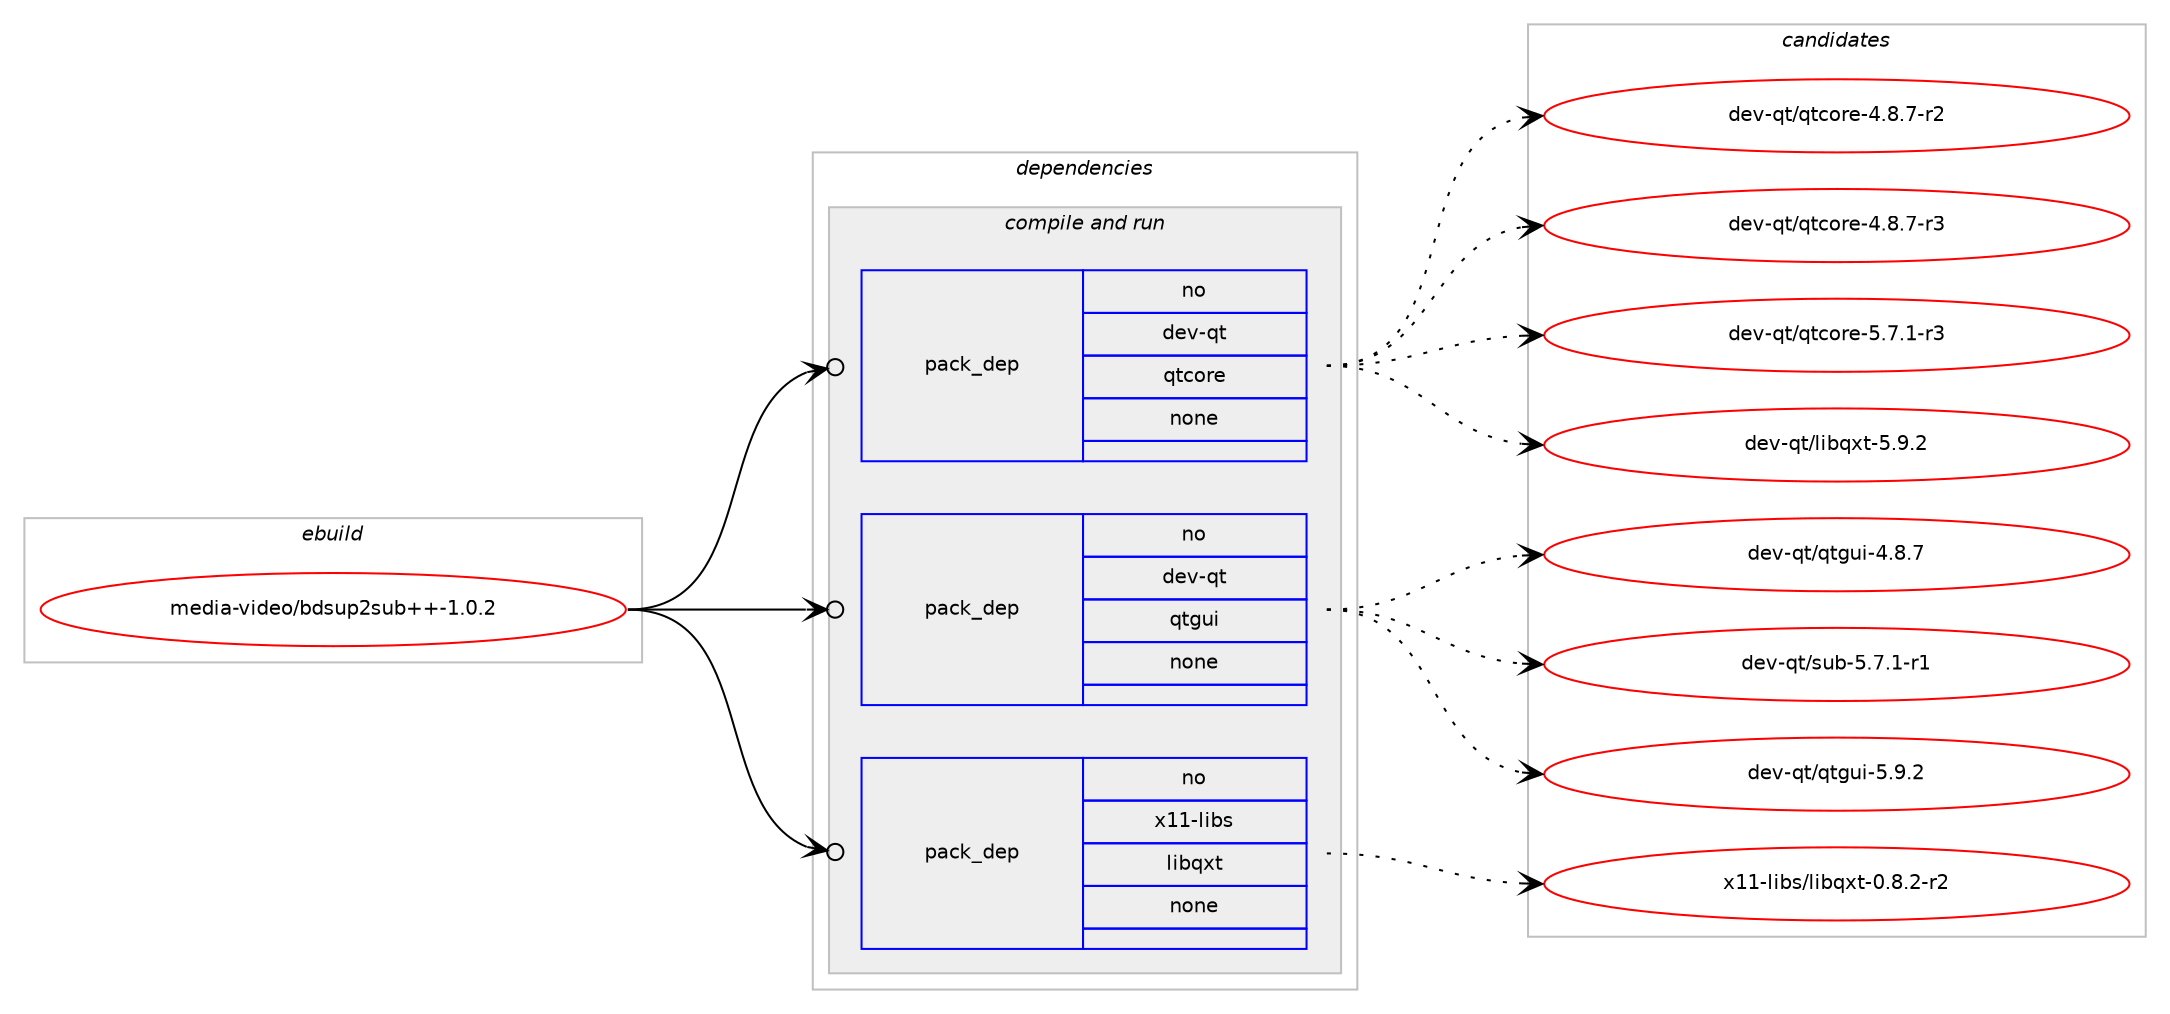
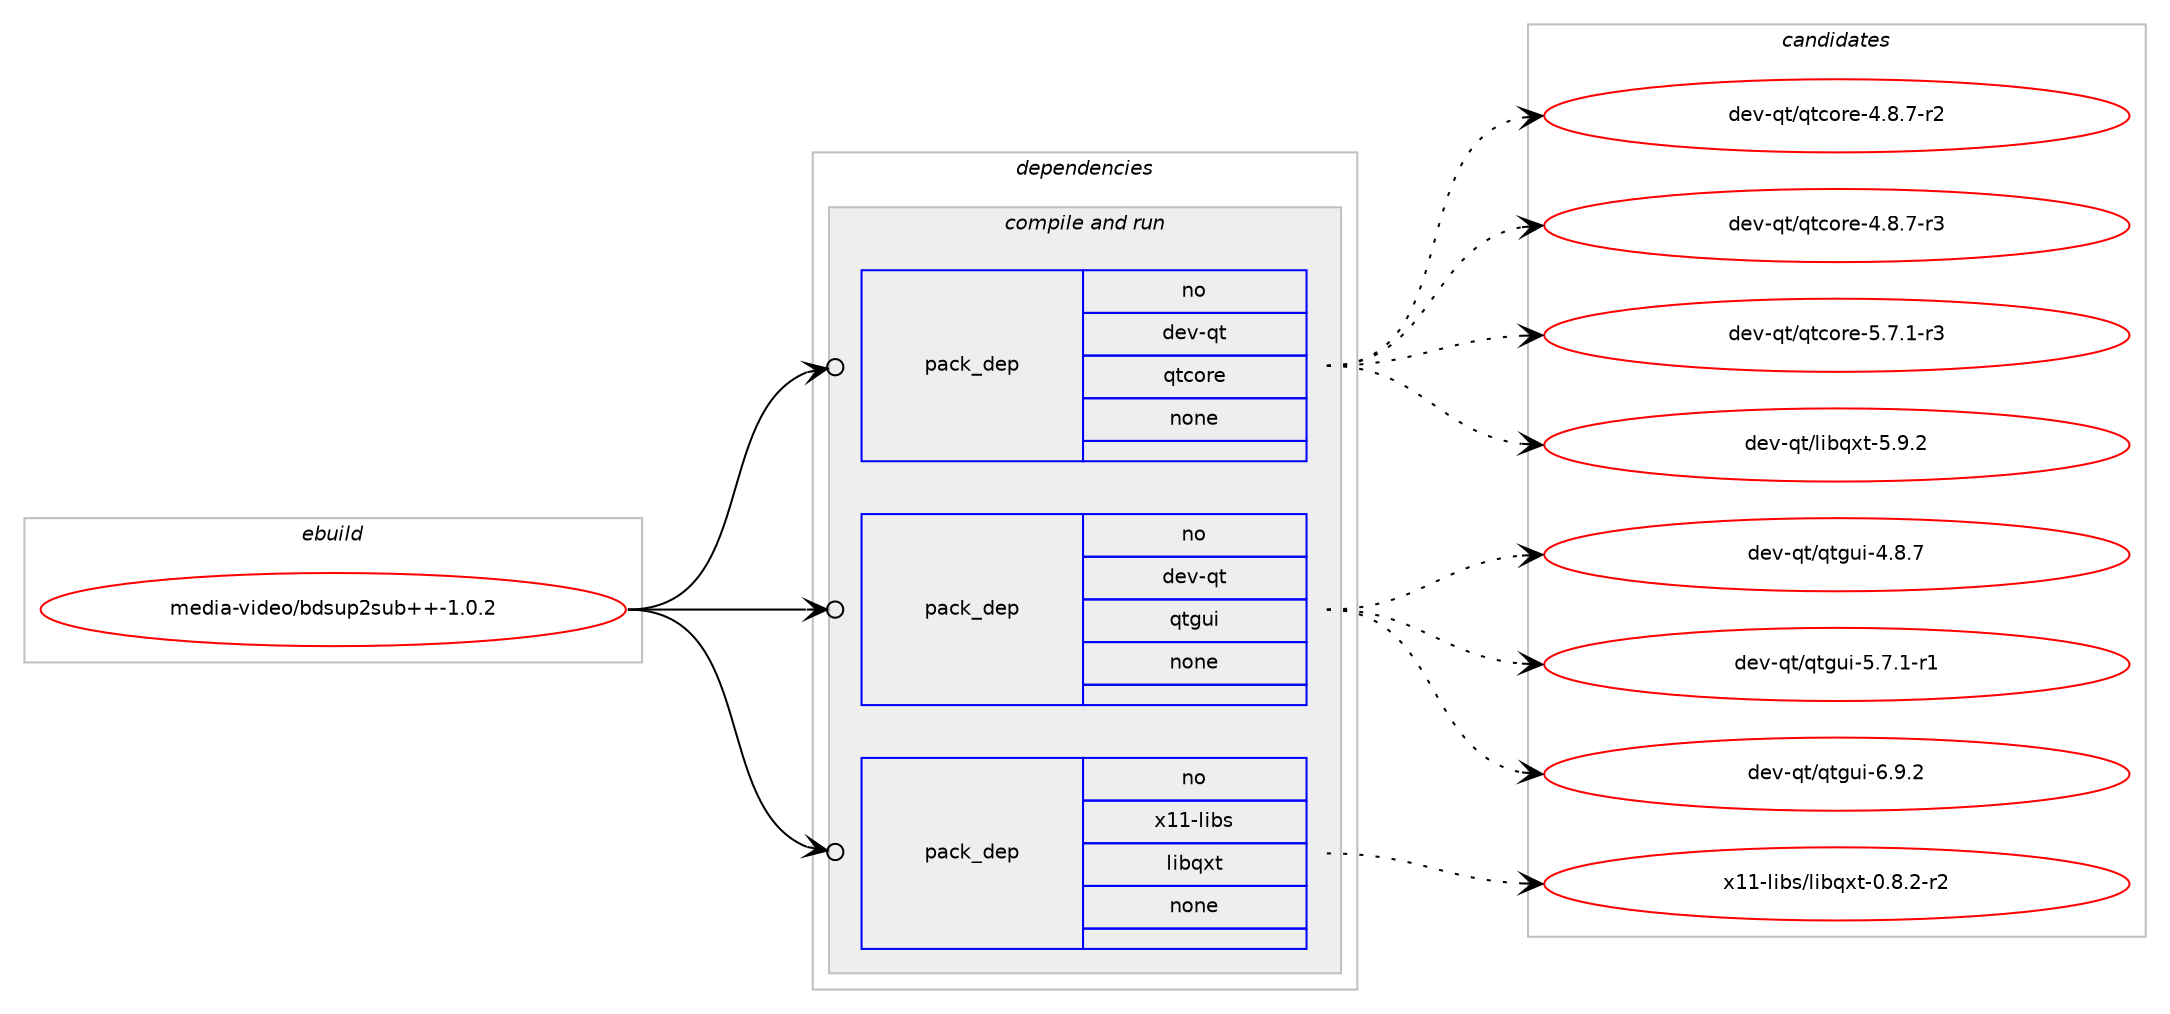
node "dev-qt/sub-5.7.1-r1": label "dev-qt/sub-5.7.1-r1" -> "dev-qt/qtgui-5.7.1-r1"
node "dev-qt/qtgui-5.9.2": label "dev-qt/qtgui-5.9.2" -> "dev-qt/qtgui-6.9.2"
